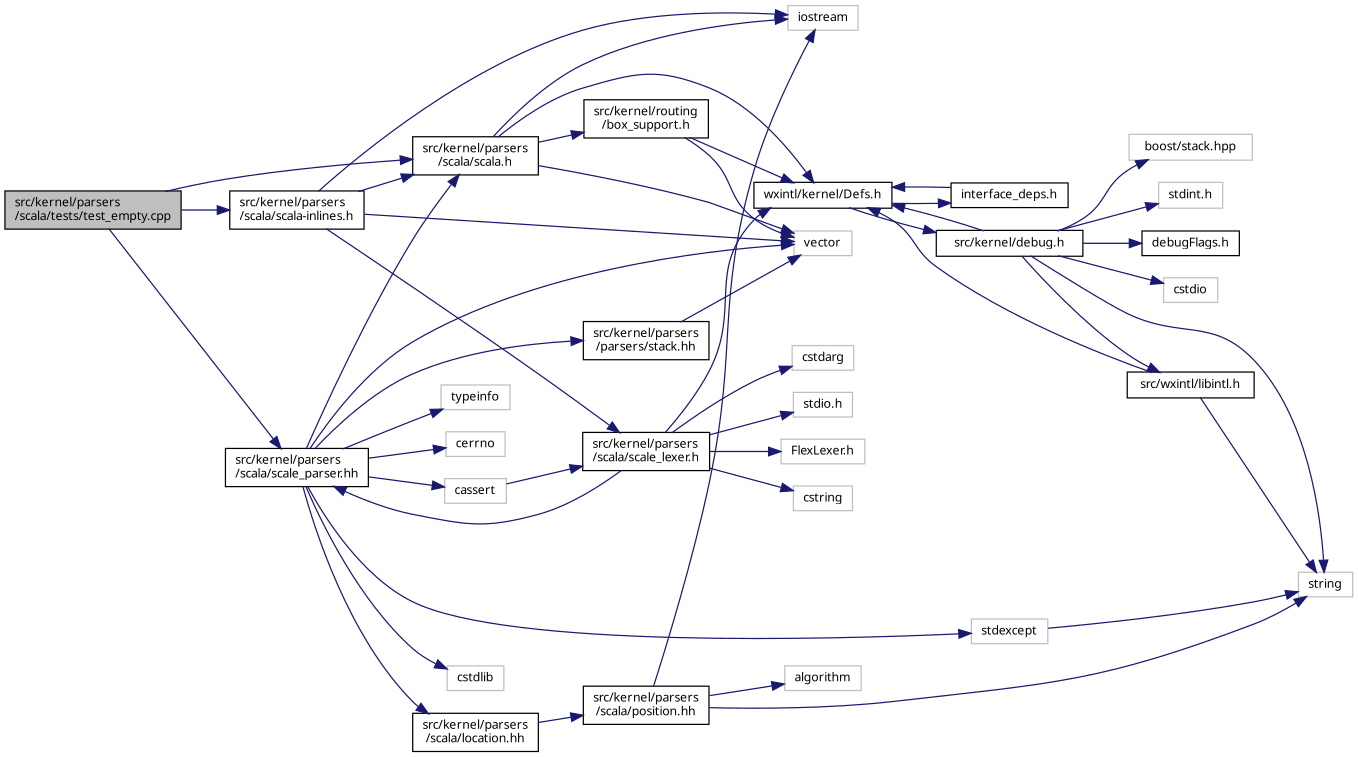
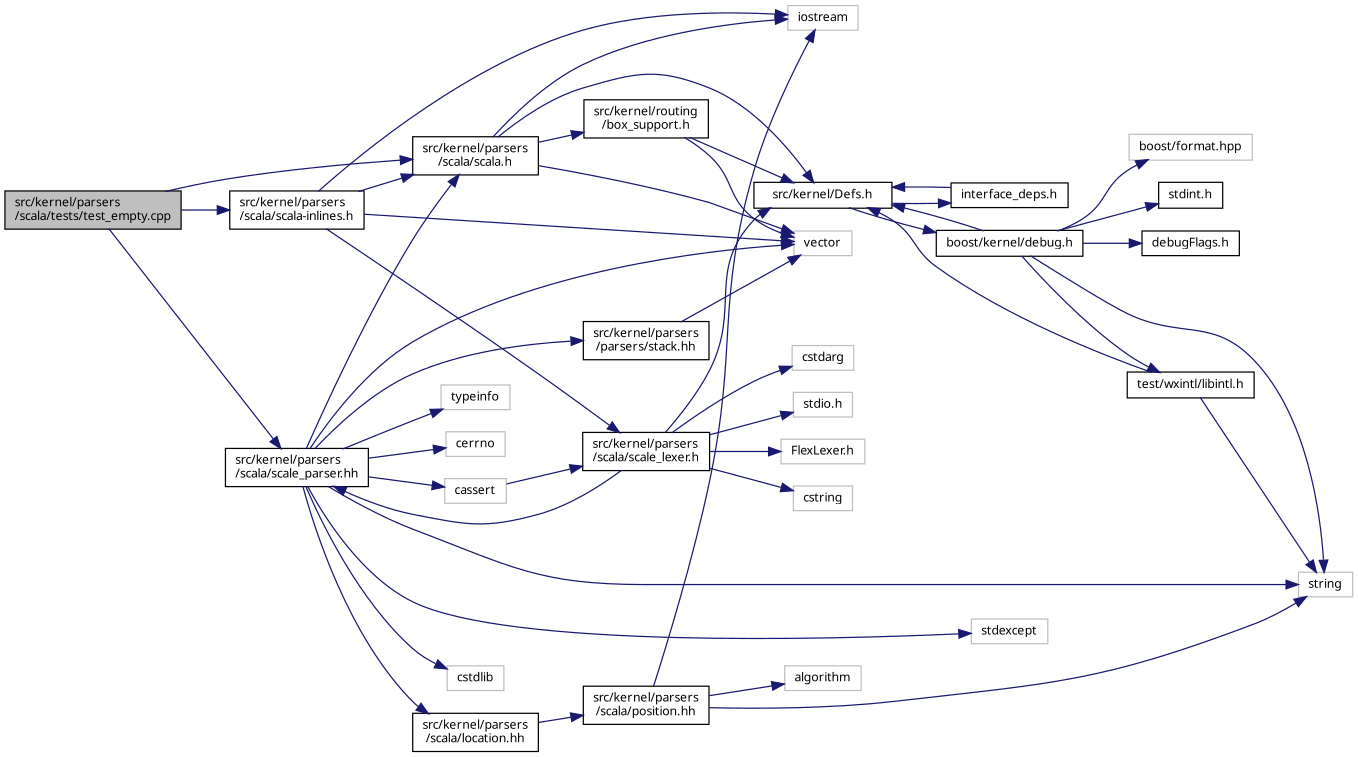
node "boost/stack.hpp": label "boost/stack.hpp" -> "boost/format.hpp"
node "wxintl/kernel/Defs.h": label "wxintl/kernel/Defs.h" -> "src/kernel/Defs.h"
node "stdint.h": color grey75 -> black
node "src/kernel/debug.h": label "src/kernel/debug.h" -> "boost/kernel/debug.h"
node "cstdio": removed
node "src/wxintl/libintl.h": label "src/wxintl/libintl.h" -> "test/wxintl/libintl.h"
edge "stdexcept" -> "string": now "src/kernel/parsers /scala/scale_parser.hh" -> "string"
